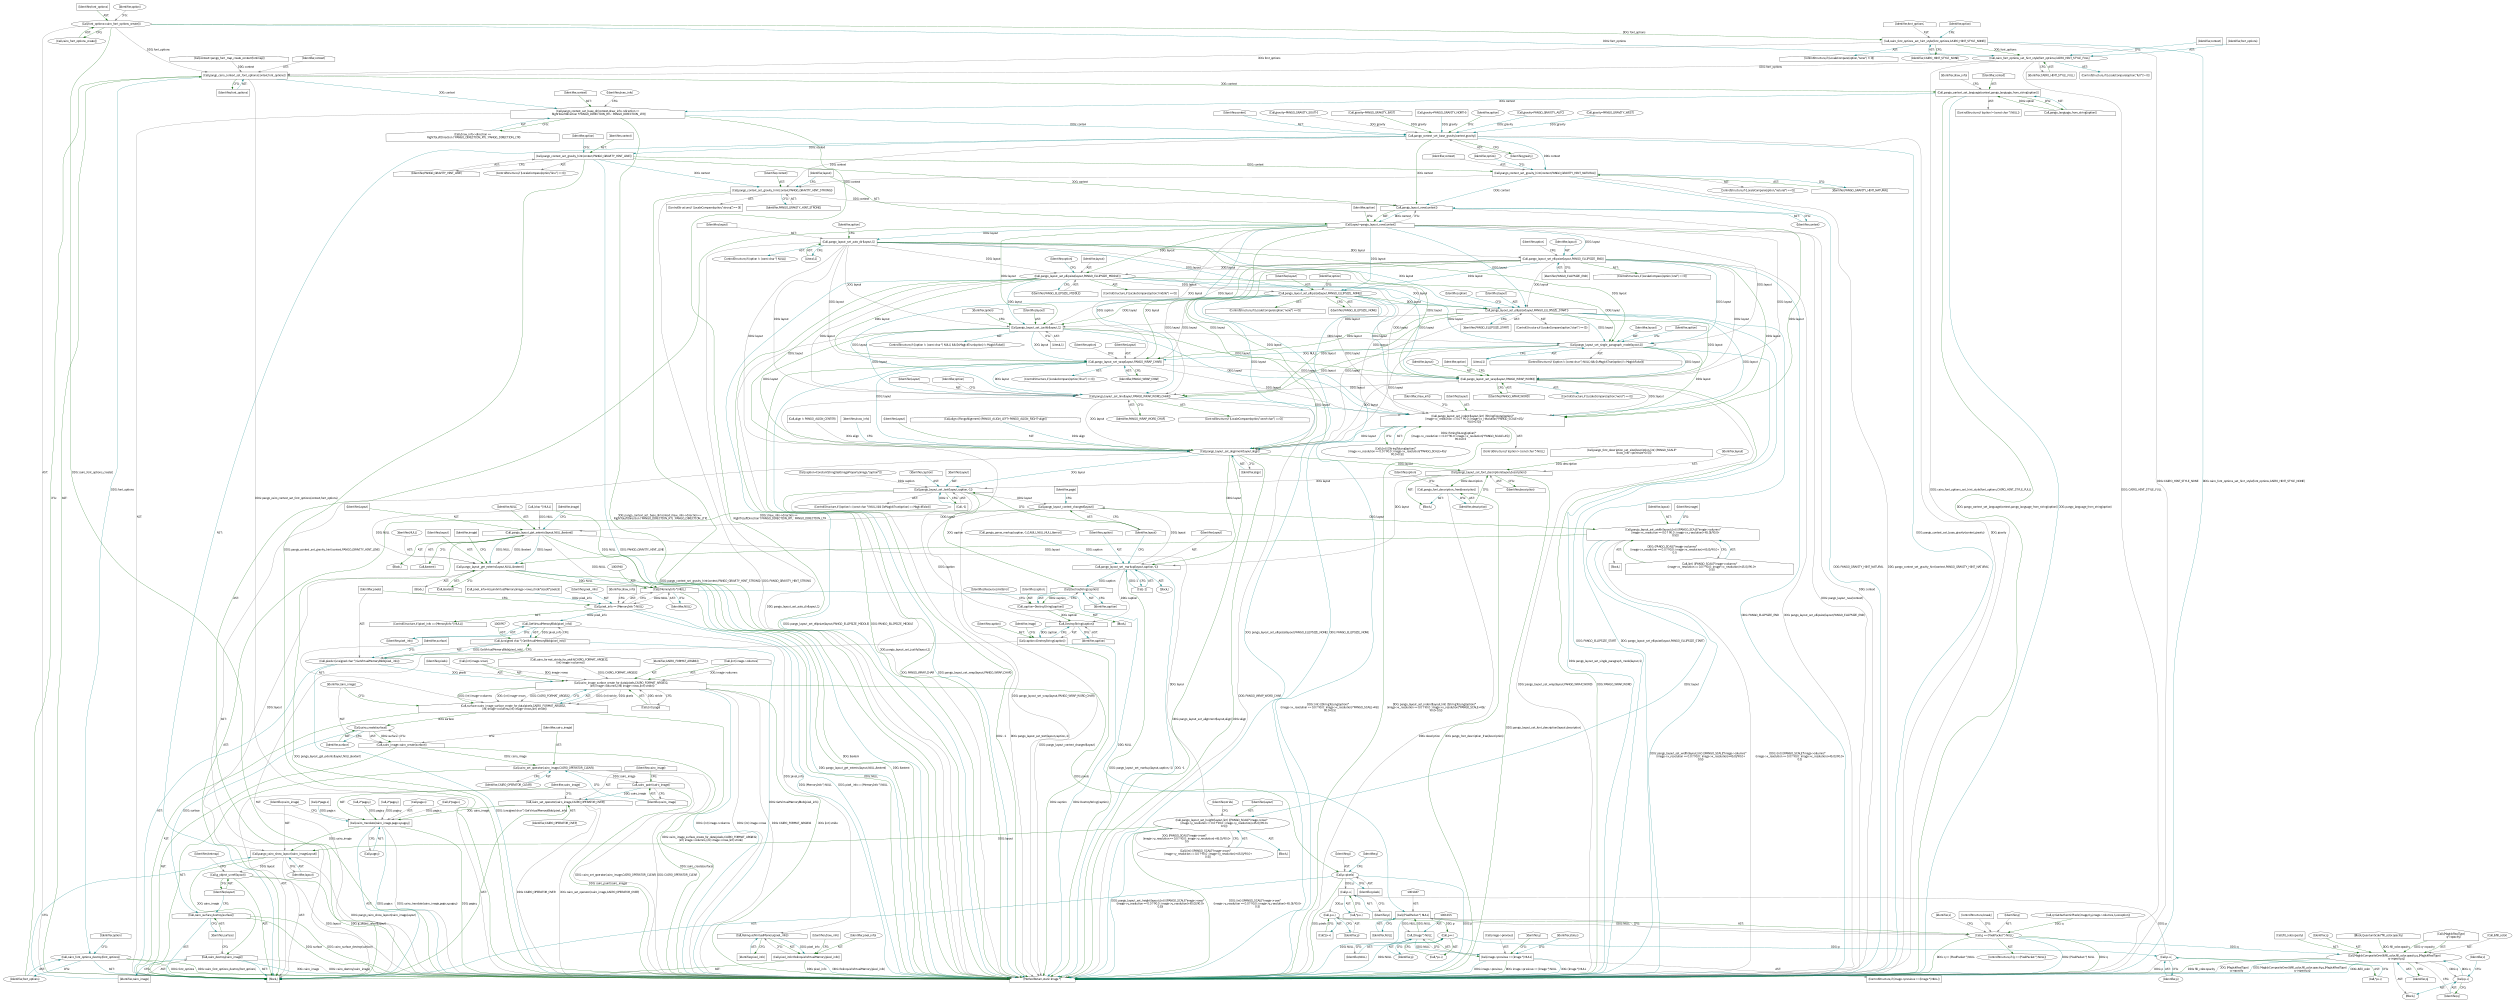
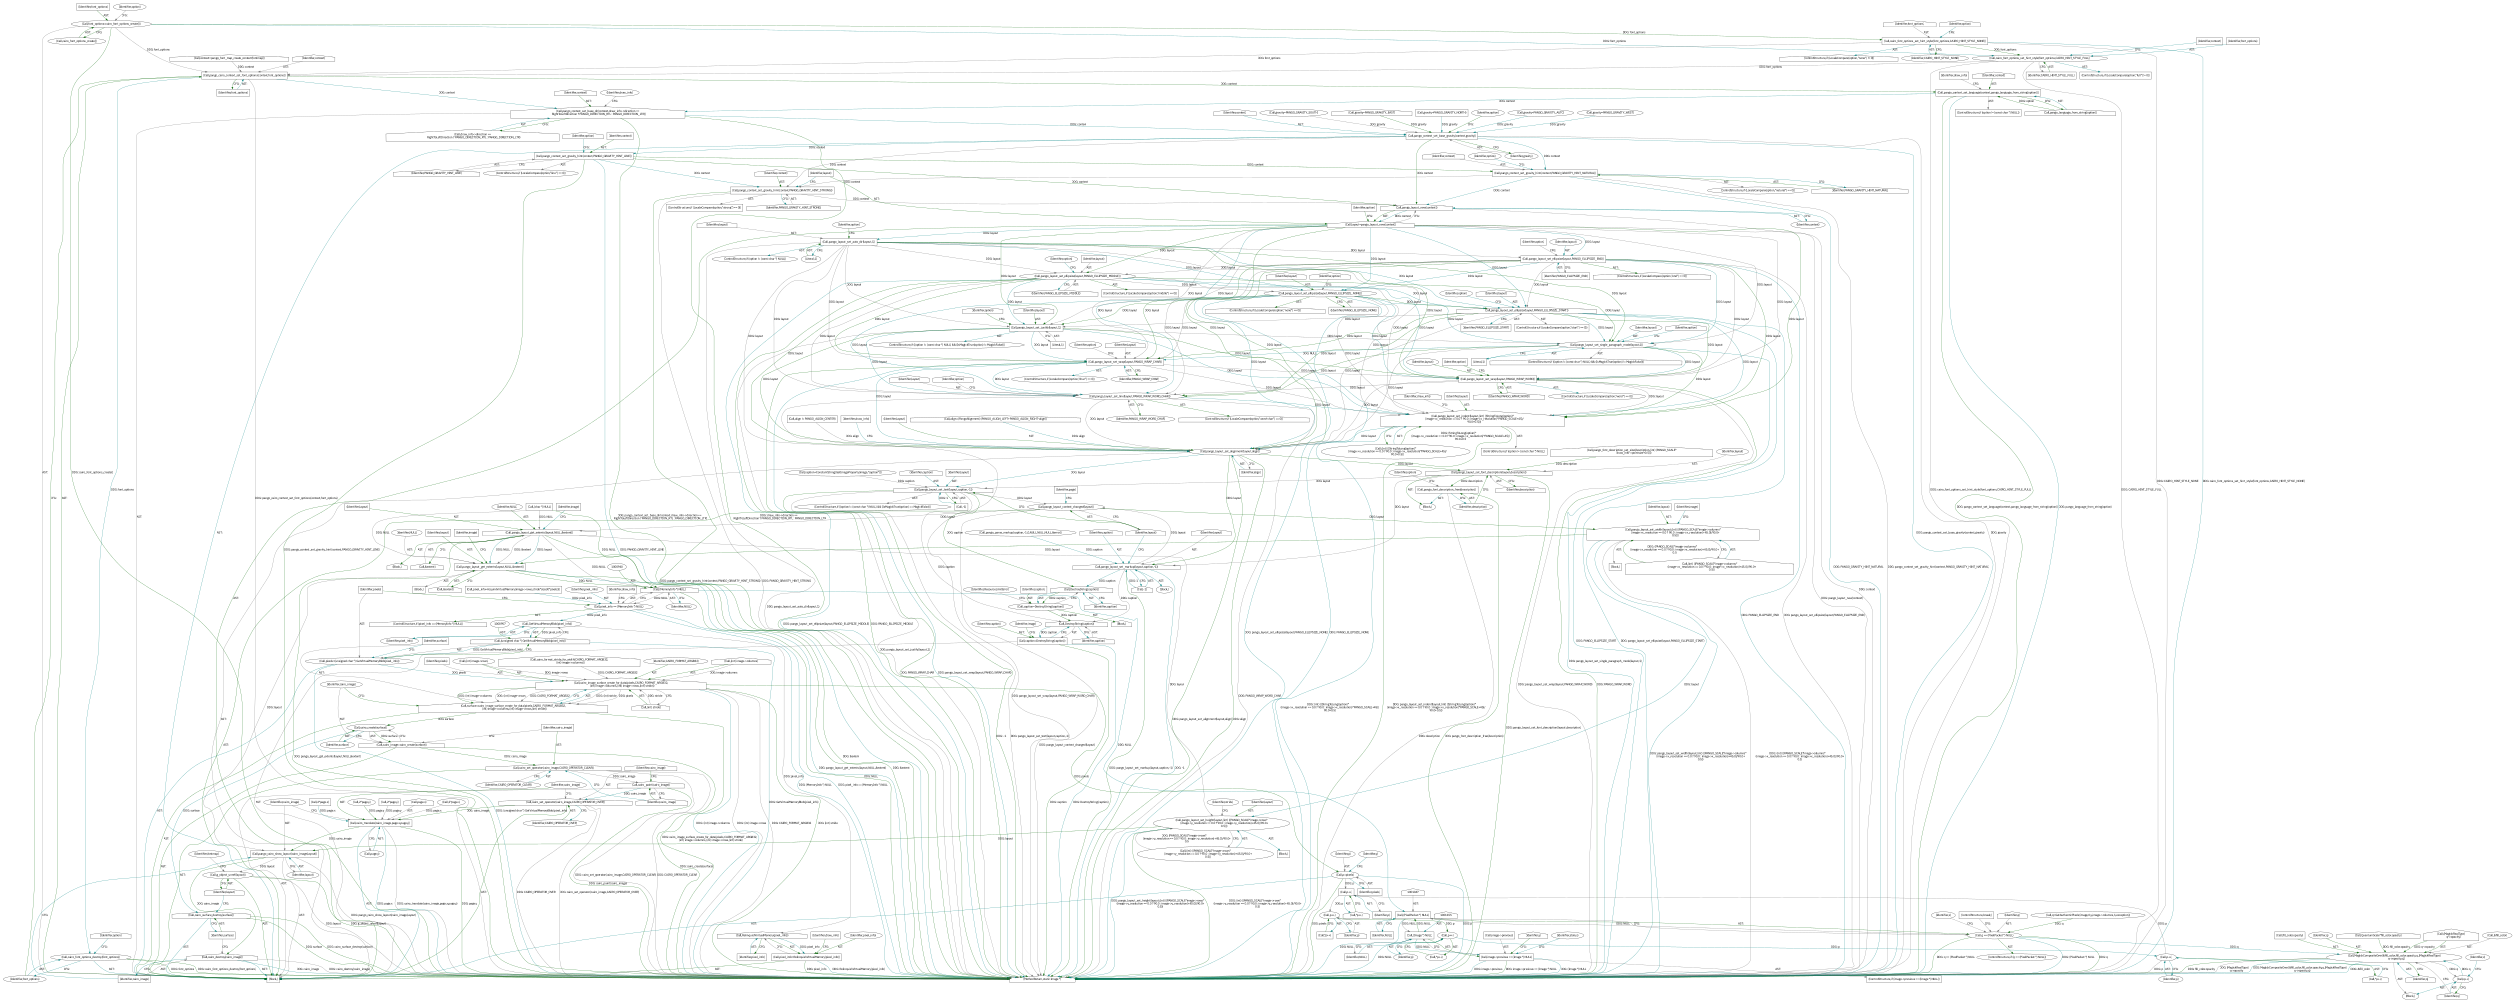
edge "(Call,layout=pango_layout_new(context))" -> "(Call,pango_layout_set_line(layout,PANGO_WRAP_WORD_CHAR))": label "DDG: caption" -> "DDG: layout"
node "(Call,(int) page)": label "(Call,(int) page)" -> "(Call,(int) stride)"
edge "(Call,cairo_set_operator(cairo_image,CAIRO_OPERATOR_OVER))" -> "(Identifier,CAIRO_OPERATOR_OVER)": added, label "CFG:"
node "(Block,QuantumScale*fill_color.opacity)": label "(Block,QuantumScale*fill_color.opacity)" -> "(Call,QuantumScale*fill_color.opacity)"
